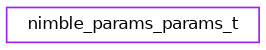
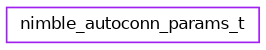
node "nimble_params_params_t": label "nimble_params_params_t" -> "nimble_autoconn_params_t"
